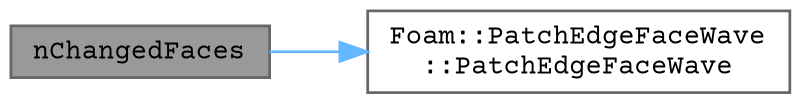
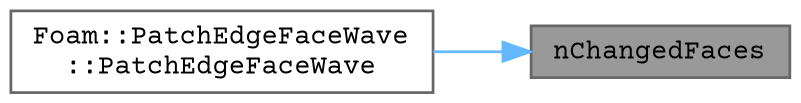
edge "nChangedFaces" -> "Foam::PatchEdgeFaceWave ::PatchEdgeFaceWave": reversed
